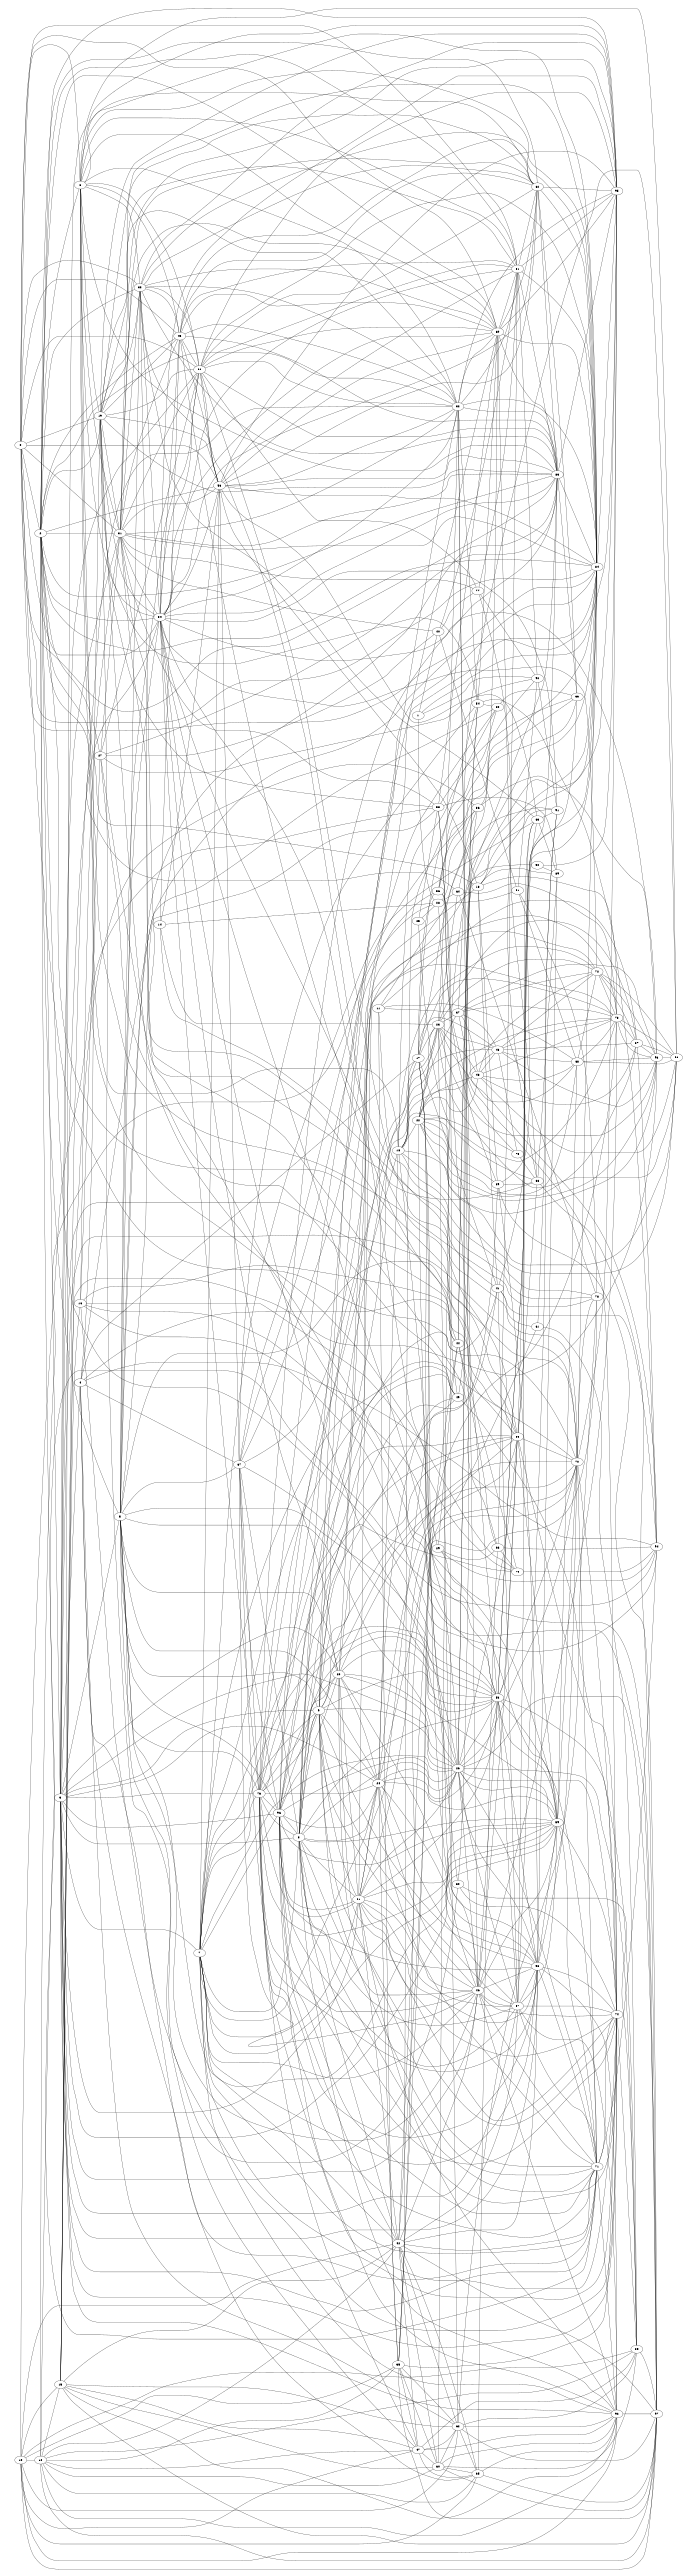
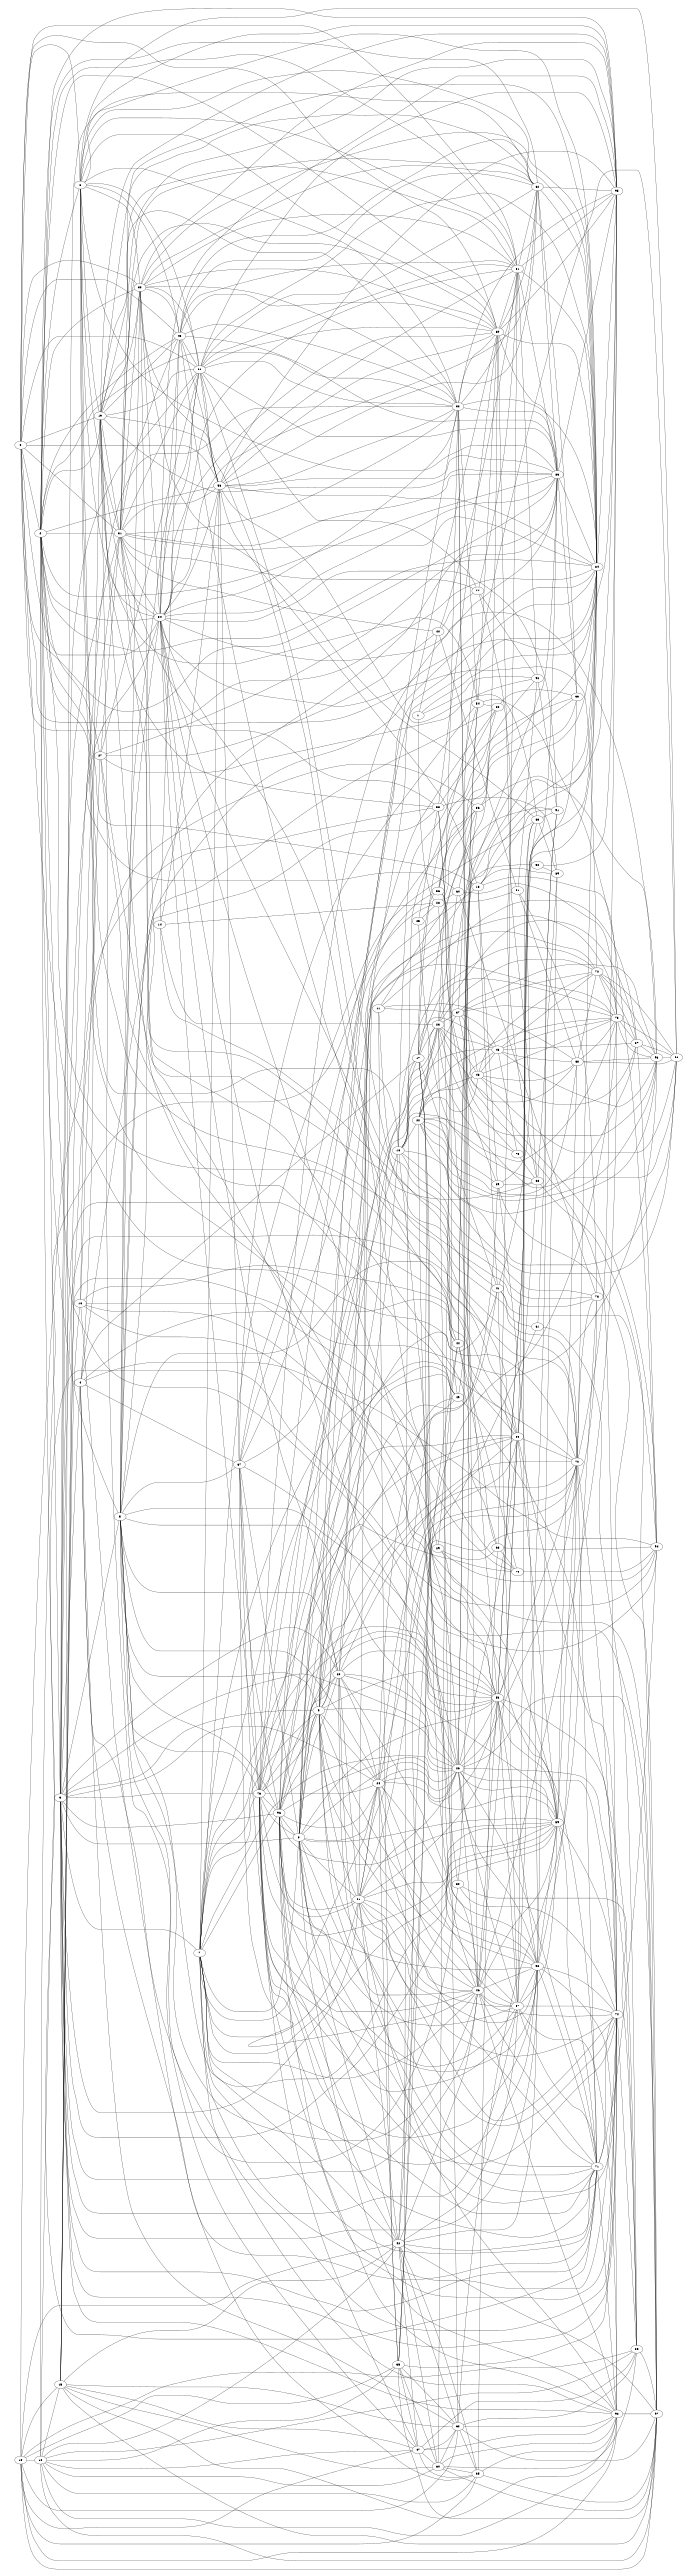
edge "33" -> "83": now "33" -> "81"
edge "24" -> "18": now "9" -> "18"
edge "8" -> "96": reversed
edge "57" -> "76": added
